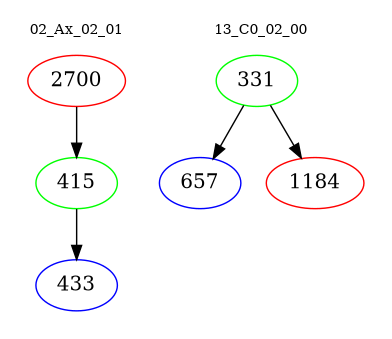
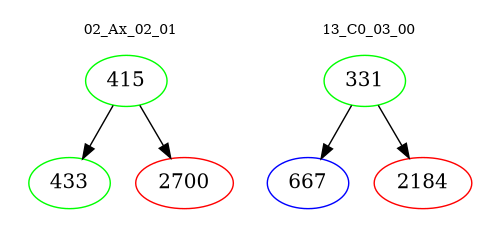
cluster "13_C0_02_00": label "13_C0_02_00" -> "13_C0_03_00"
edge "2700" -> "415": reversed
node "657": label "657" -> "667"
node "1184": label "1184" -> "2184"
node "433": color blue -> green
